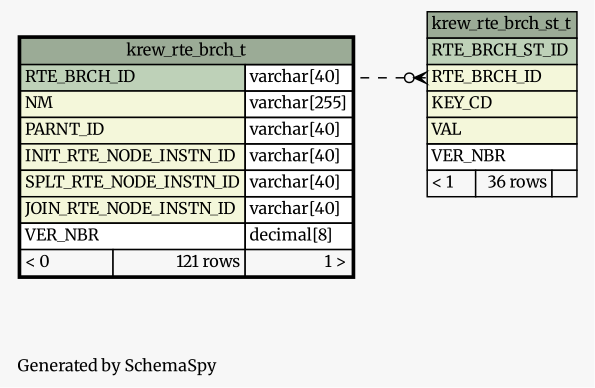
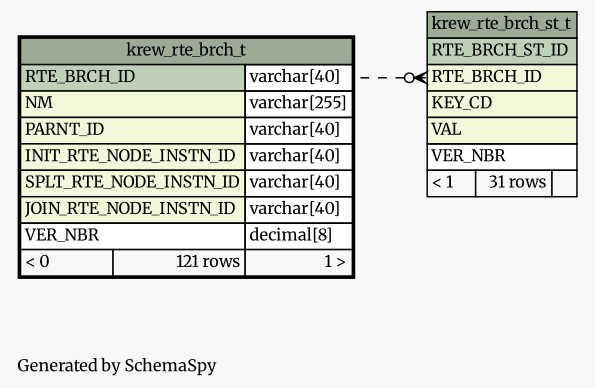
node "krew_rte_brch_st_t": text "36 rows" -> "31 rows"
